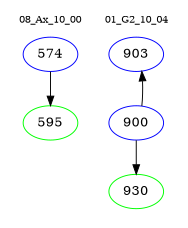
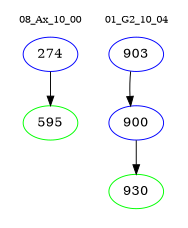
node "574": label "574" -> "274"
edge "900" -> "903": reversed
